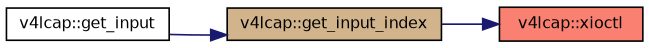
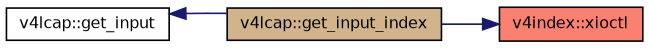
node "v4lcap::xioctl": label "v4lcap::xioctl" -> "v4index::xioctl"
edge "v4lcap::get_input" -> "v4lcap::get_input_index": reversed
